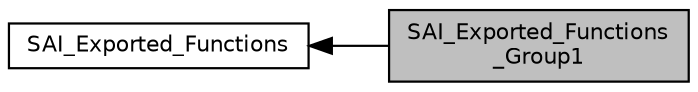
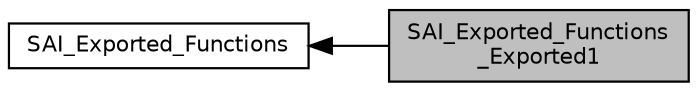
node "SAI_Exported_Functions _Group1": label "SAI_Exported_Functions _Group1" -> "SAI_Exported_Functions _Exported1"
